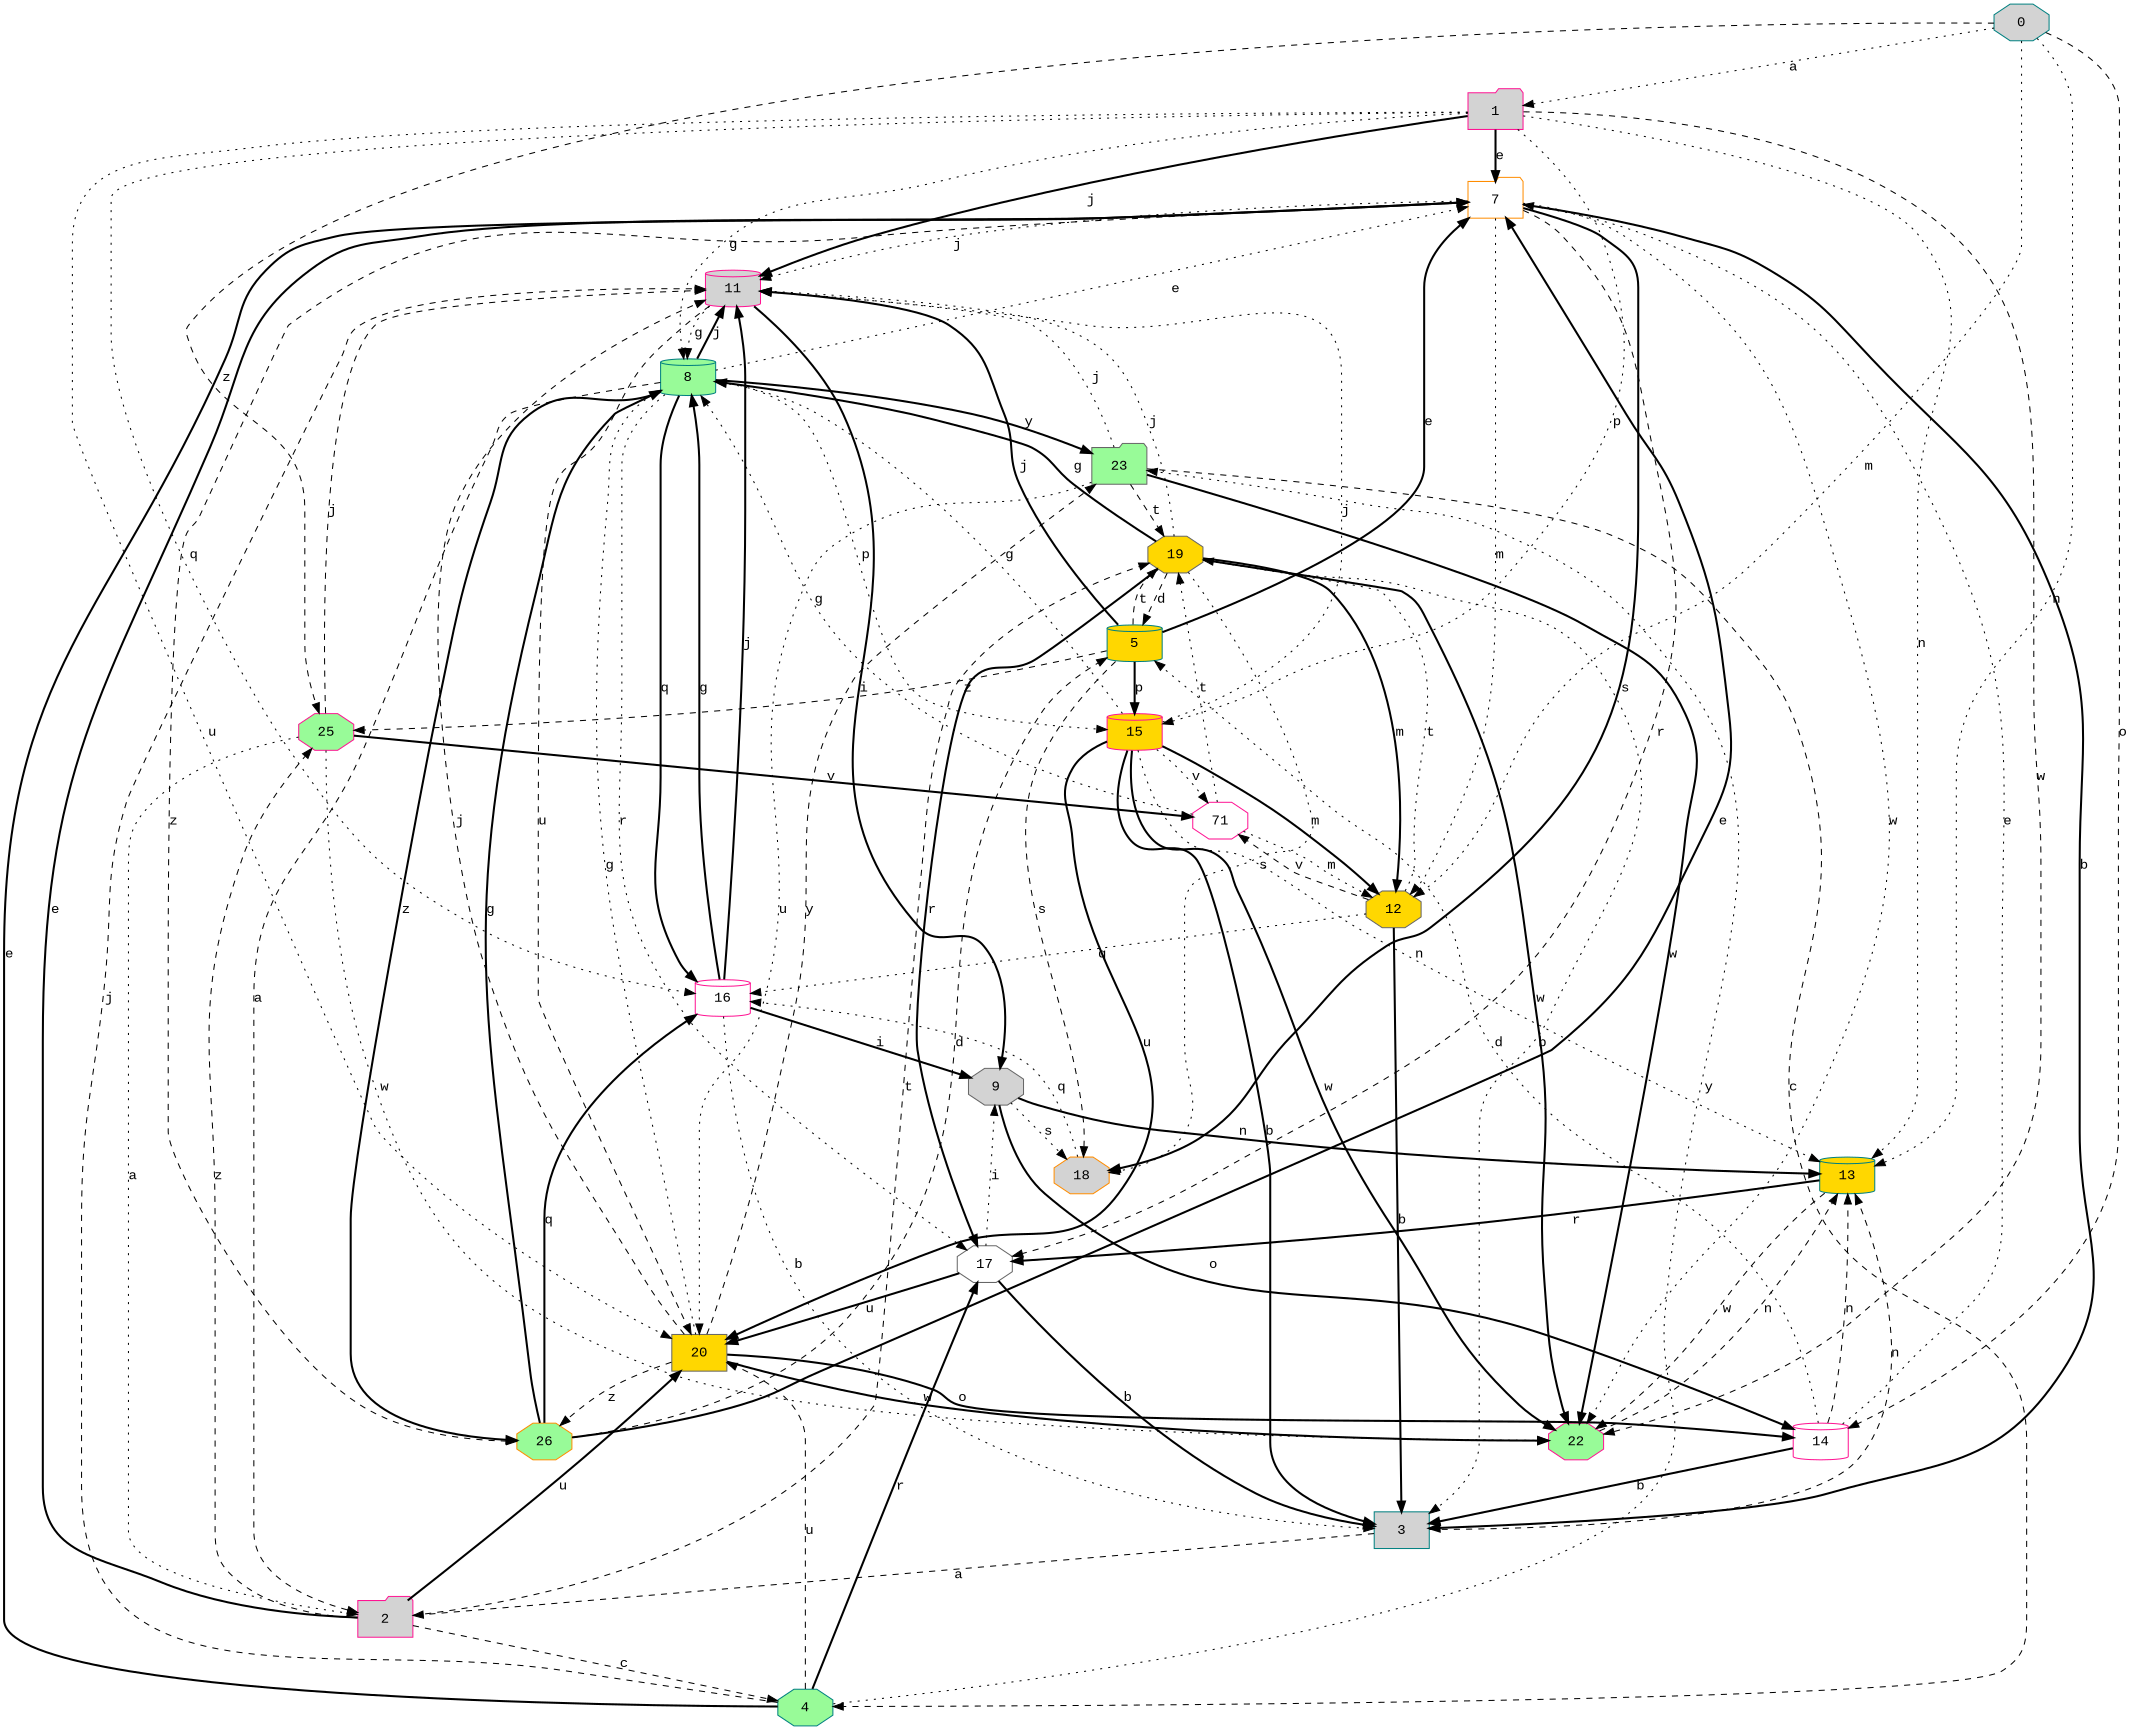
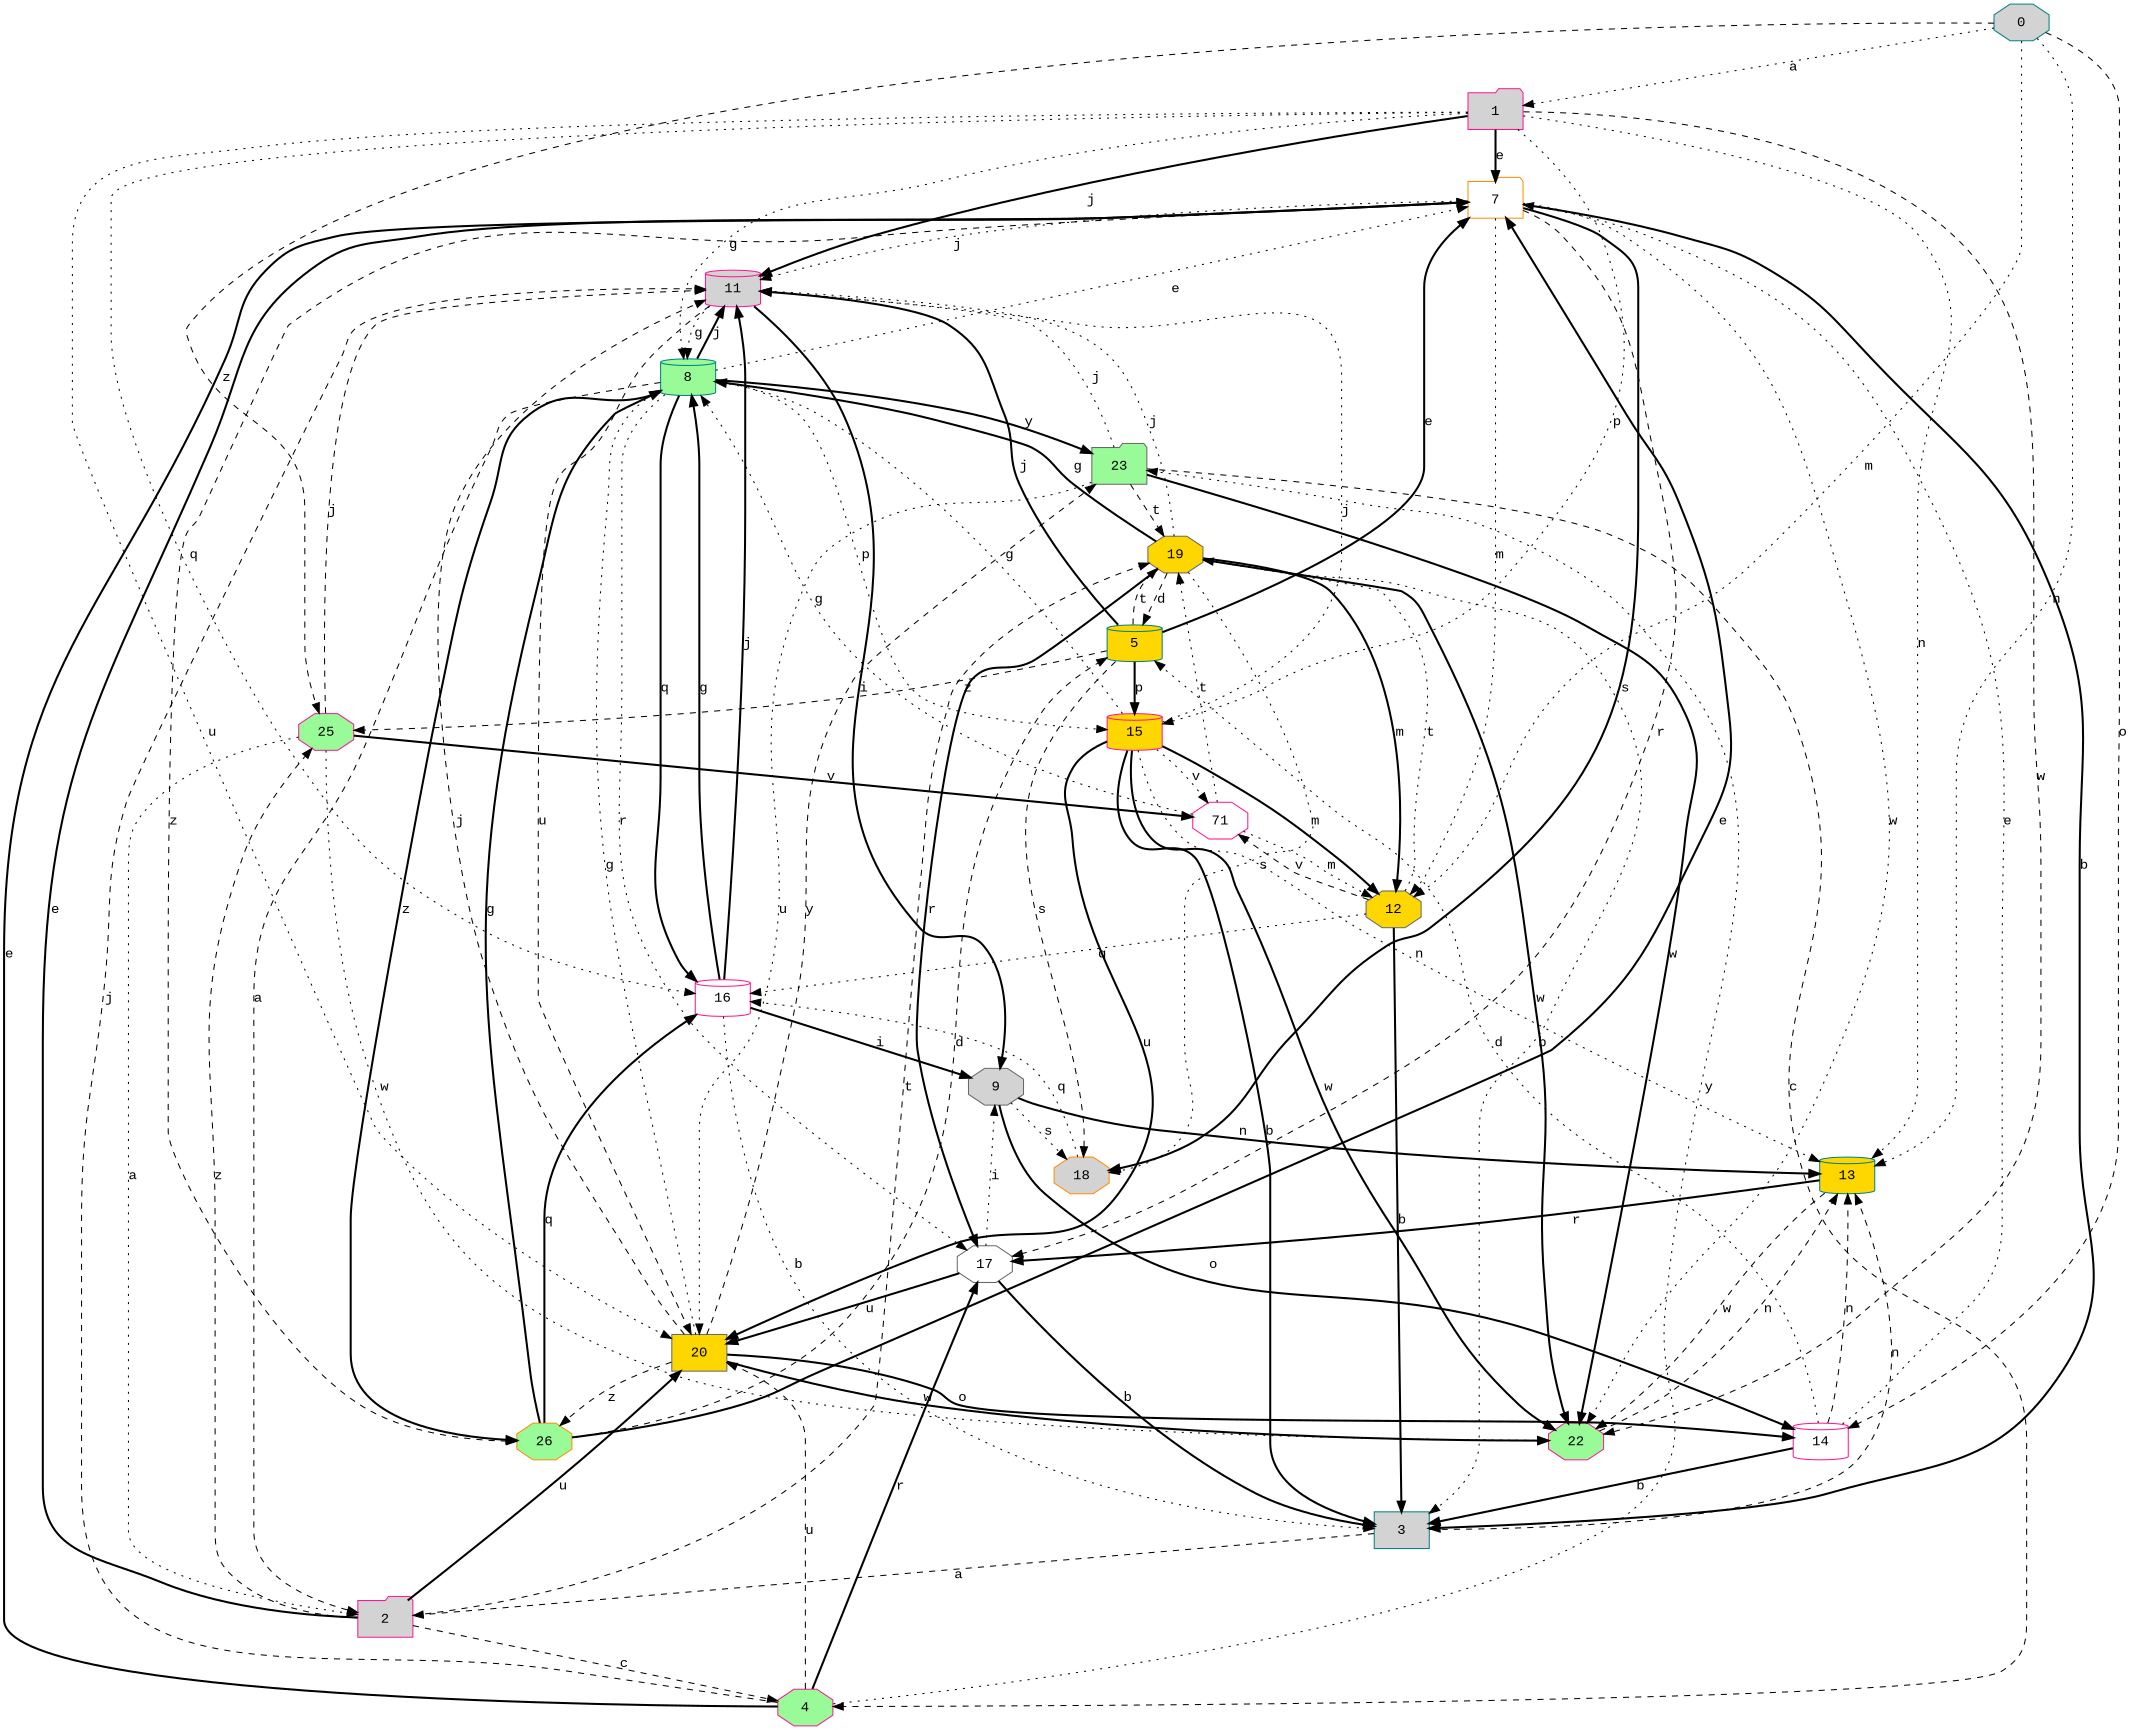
node "4": color teal -> deeppink
